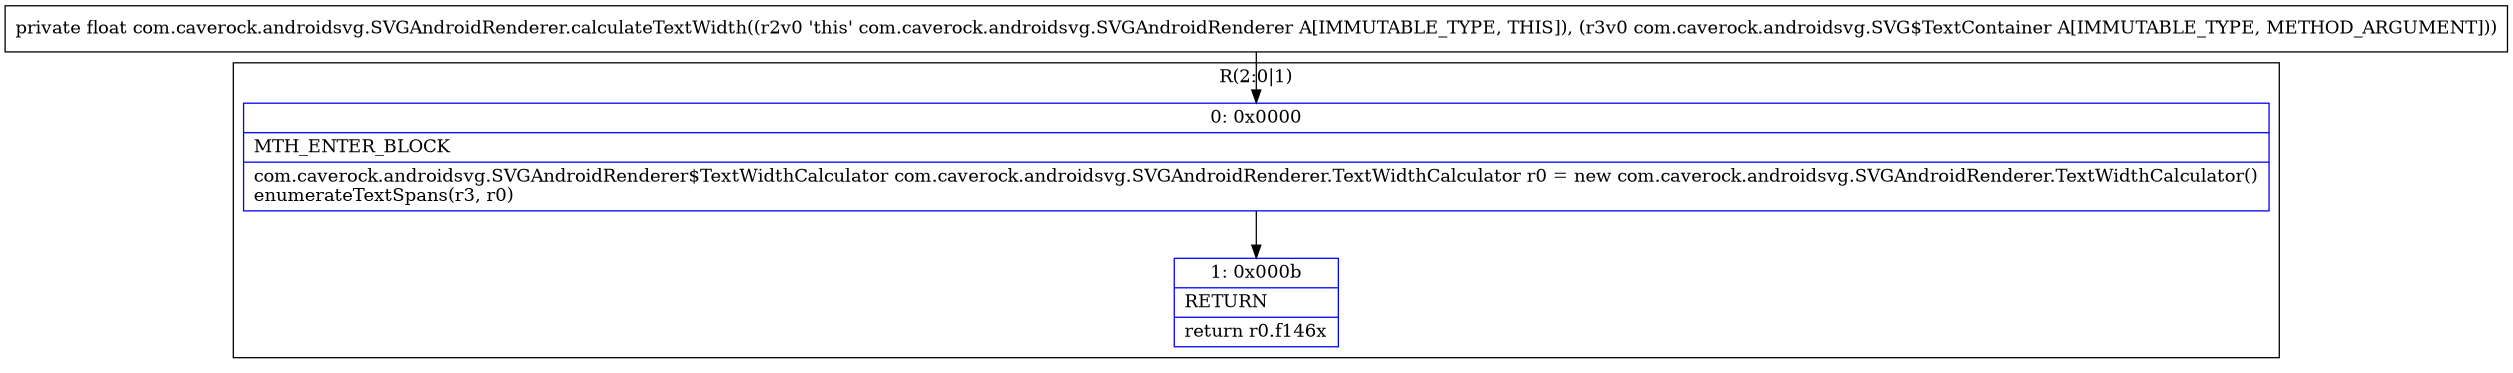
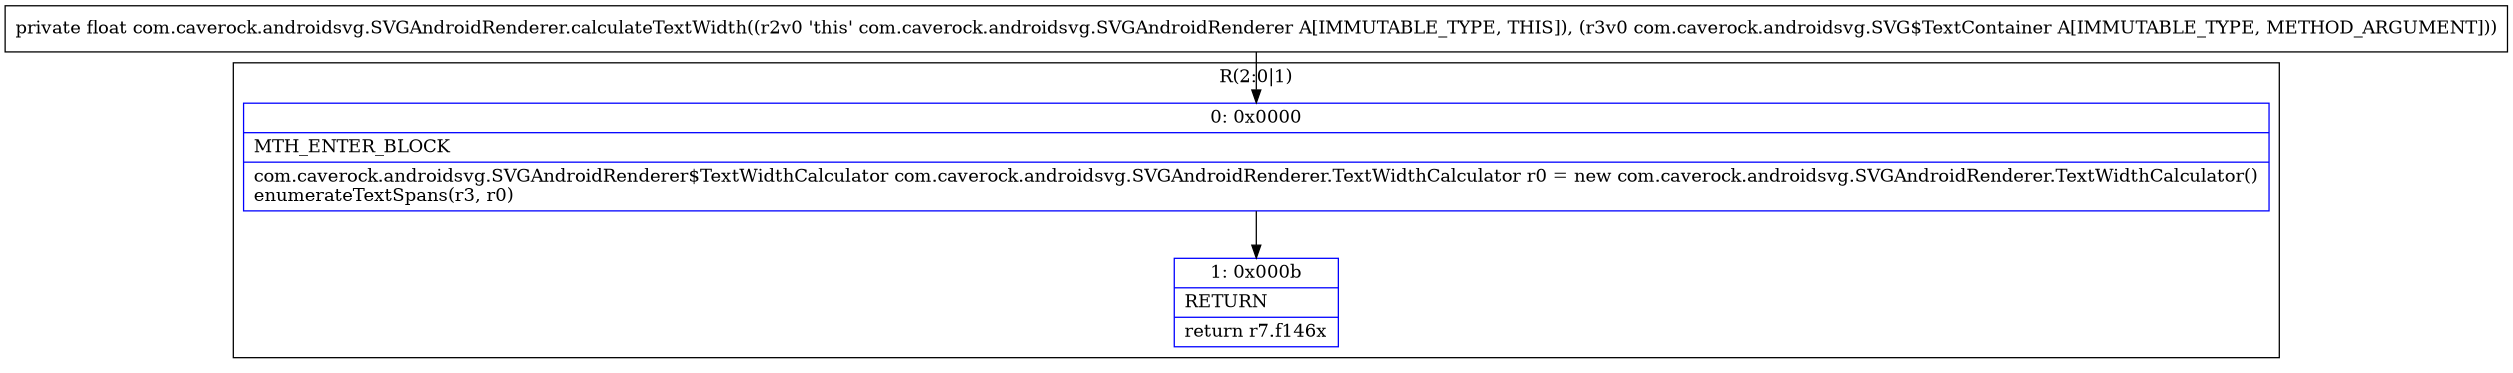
node "1: 0x000b": text "return r0.f146x" -> "return r7.f146x"
